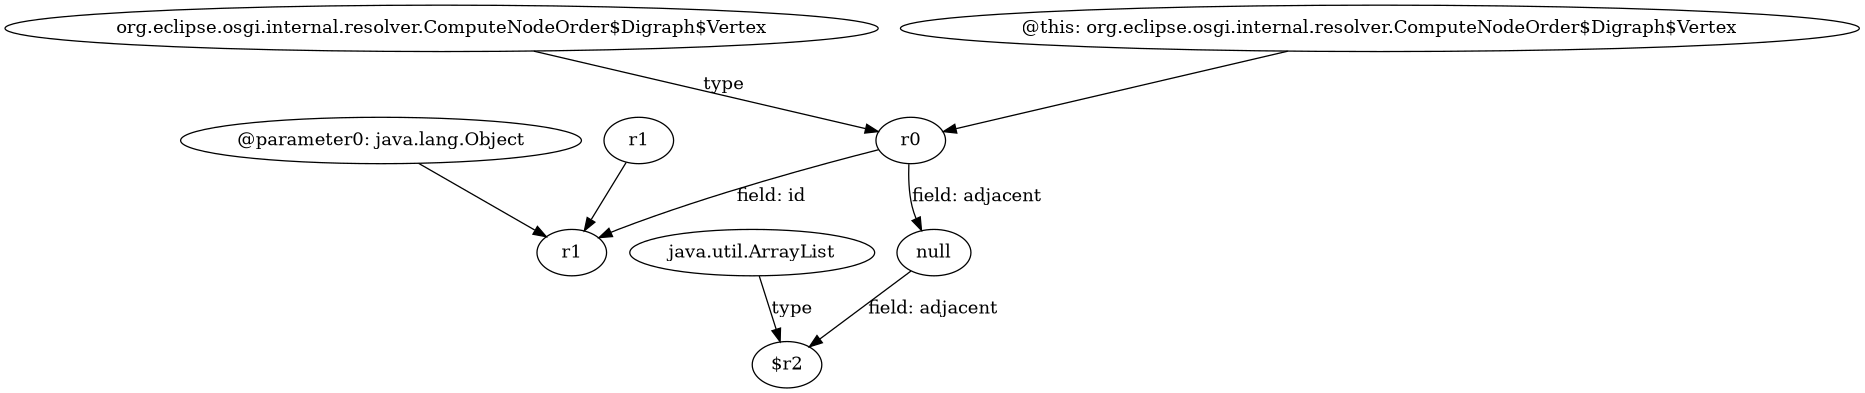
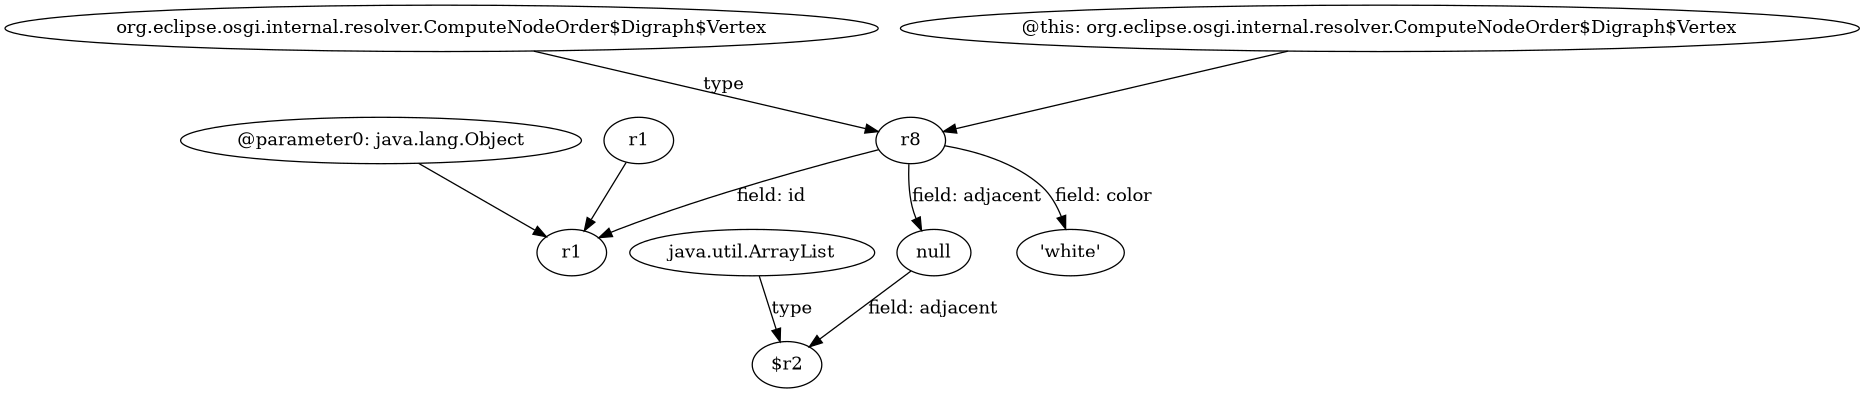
node "r0": label "r0" -> "r8"
node "'white'": added
